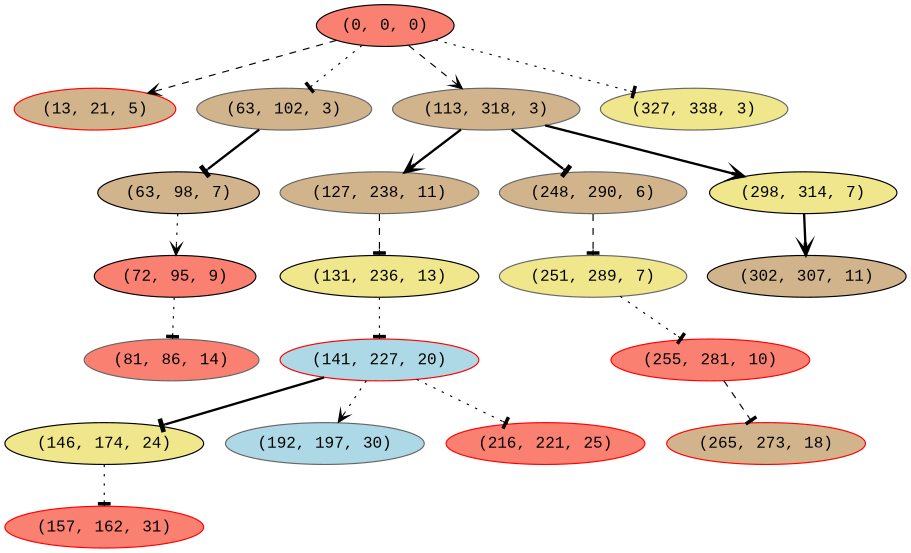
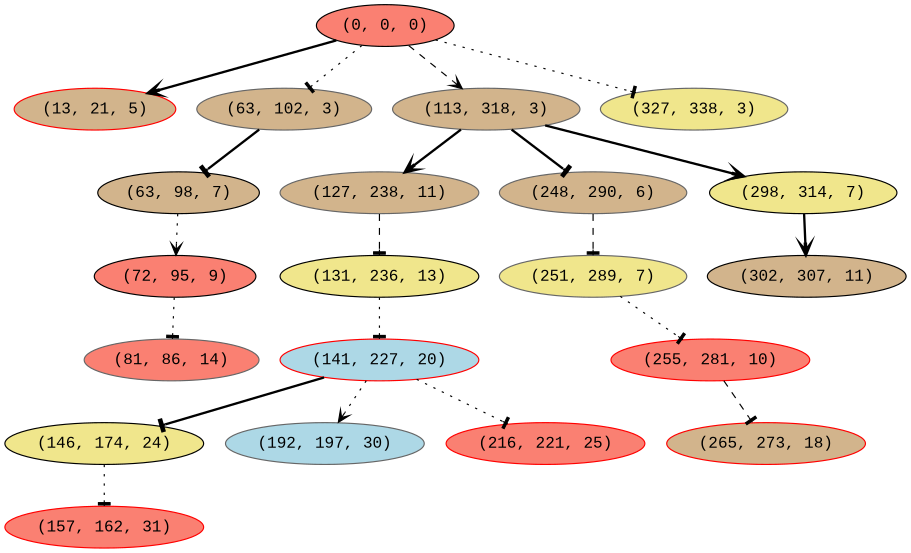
edge "(0, 0, 0)" -> "(13, 21, 5)": style dashed -> bold
